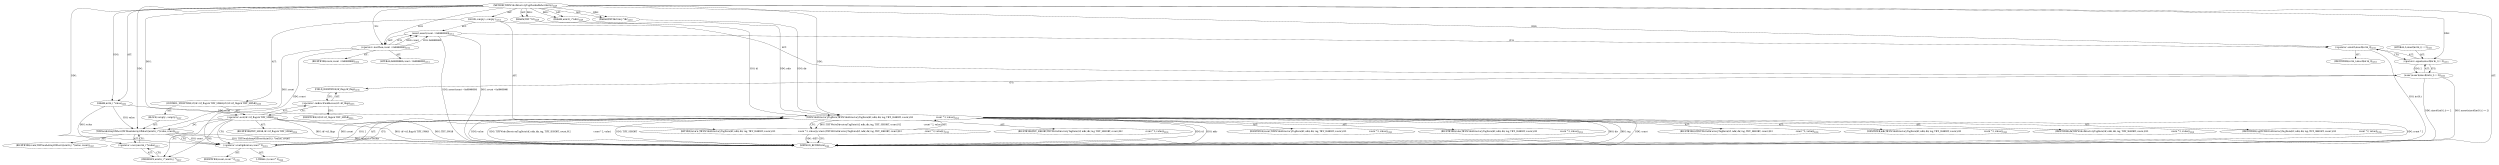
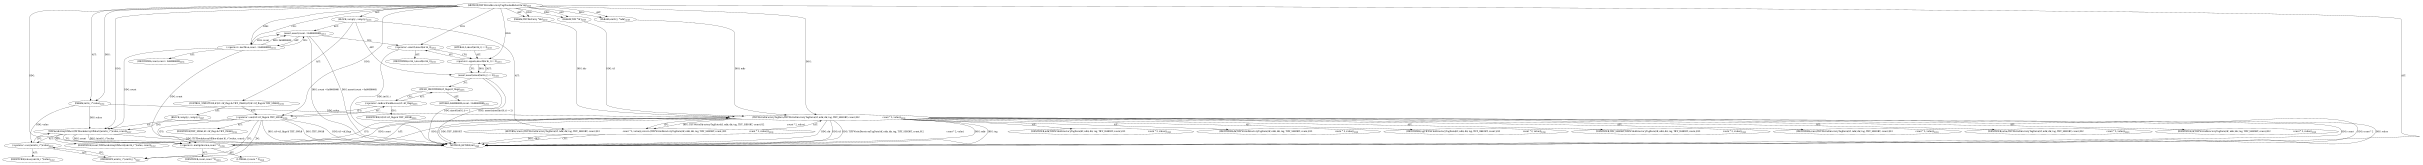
edge "(<operator>.lessThan,count < 0x80000000)" -> "(LITERAL,0x80000000,count < 0x80000000)": now "(FIELD_IDENTIFIER,tif_flags,tif_flags)" -> "(LITERAL,0x80000000,count < 0x80000000)"
node "(IDENTIFIER,value,(uint16_t *)value)": added
